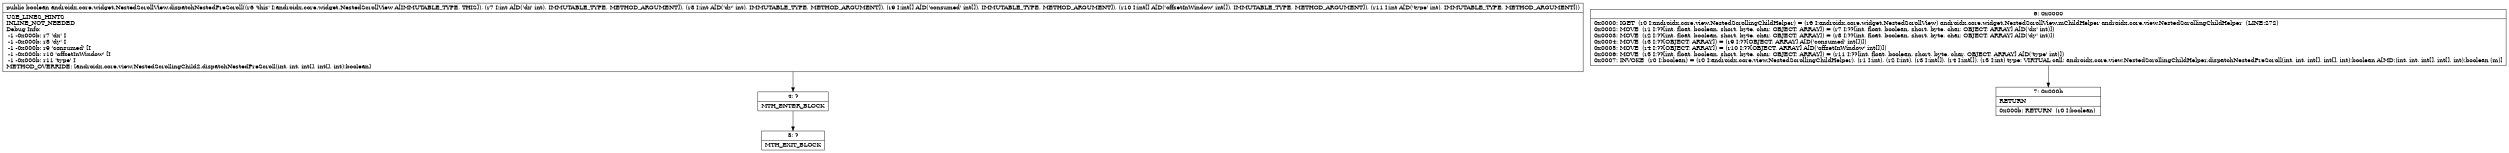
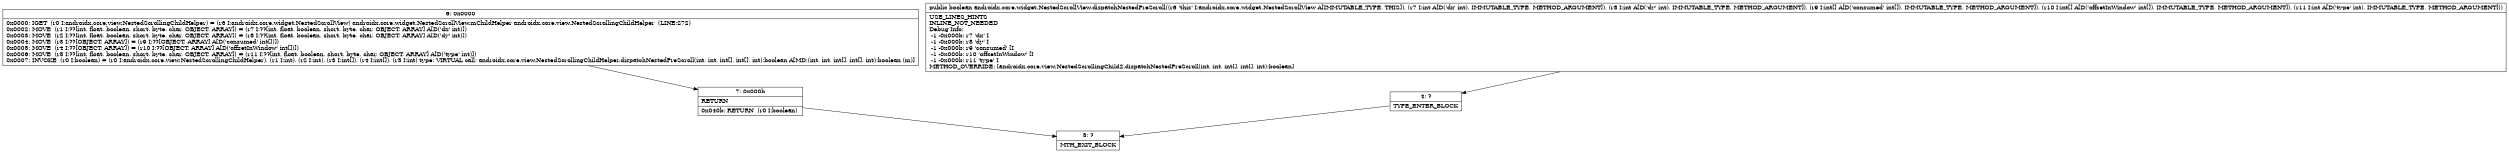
node "4: ?": text "MTH_ENTER_BLOCK" -> "TYPE_ENTER_BLOCK"
node "7: 0x000b": text "0x000b: RETURN  (r0 I:boolean)" -> "0x040b: RETURN  (r0 I:boolean)"
edge "7: 0x000b" -> "5: ?": added
